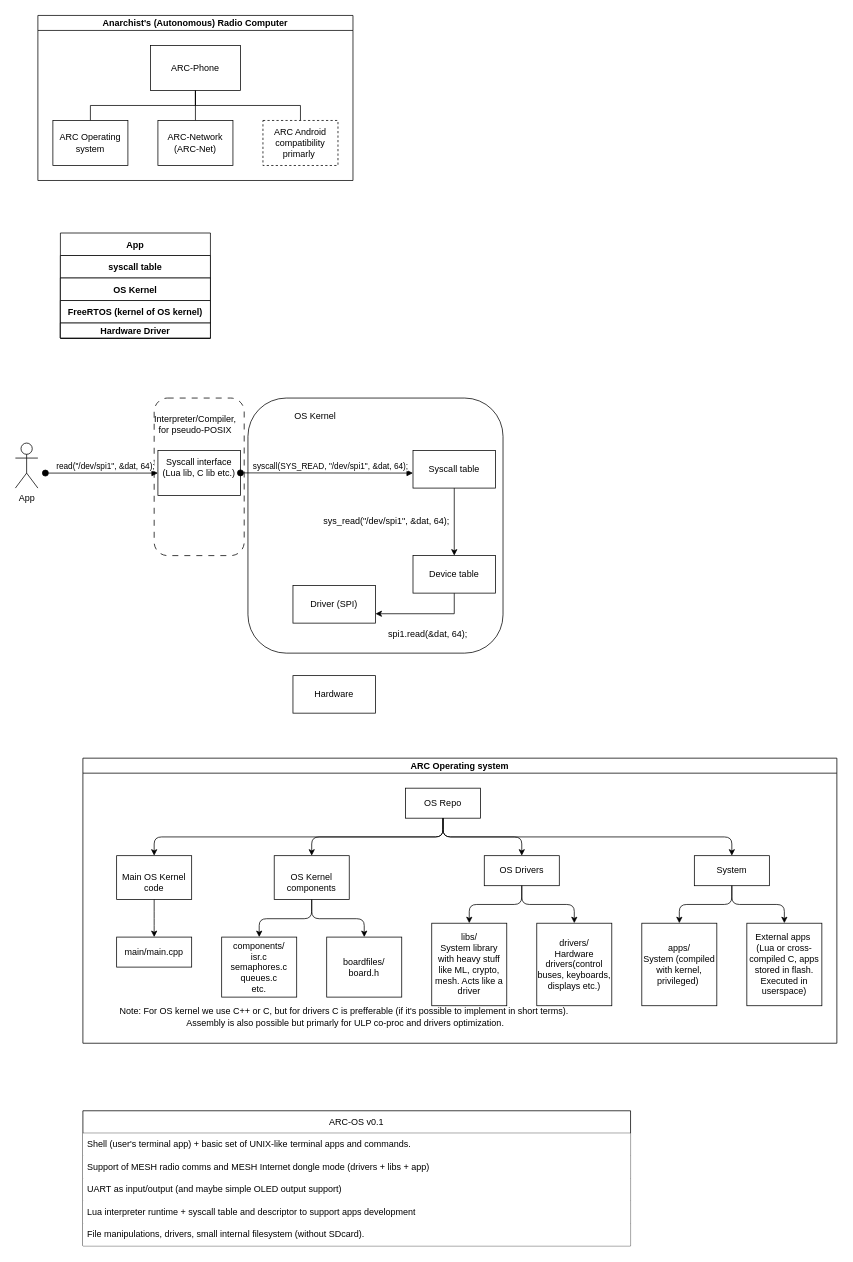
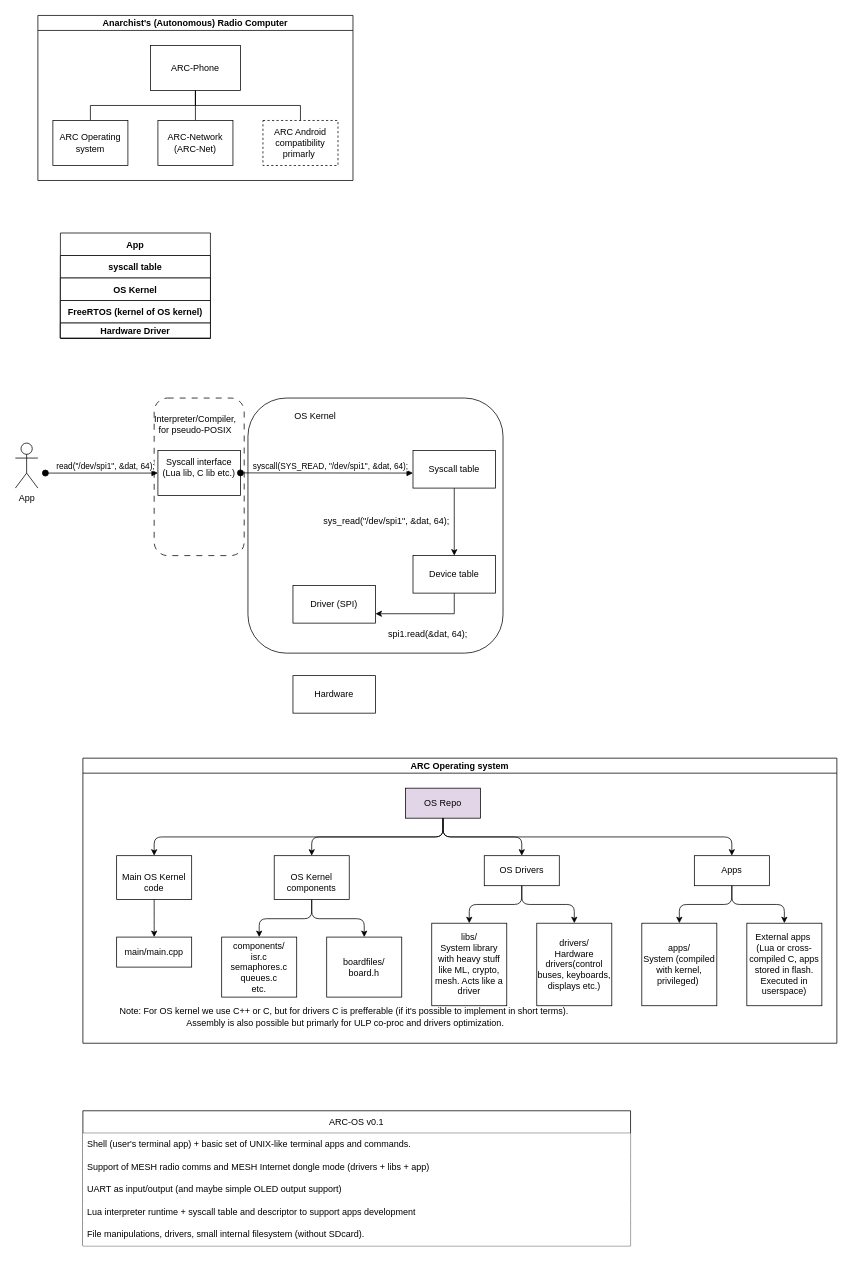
node "OS Repo": fillcolor #ffffff -> #e1d5e7
node "System": label "System" -> "Apps"
